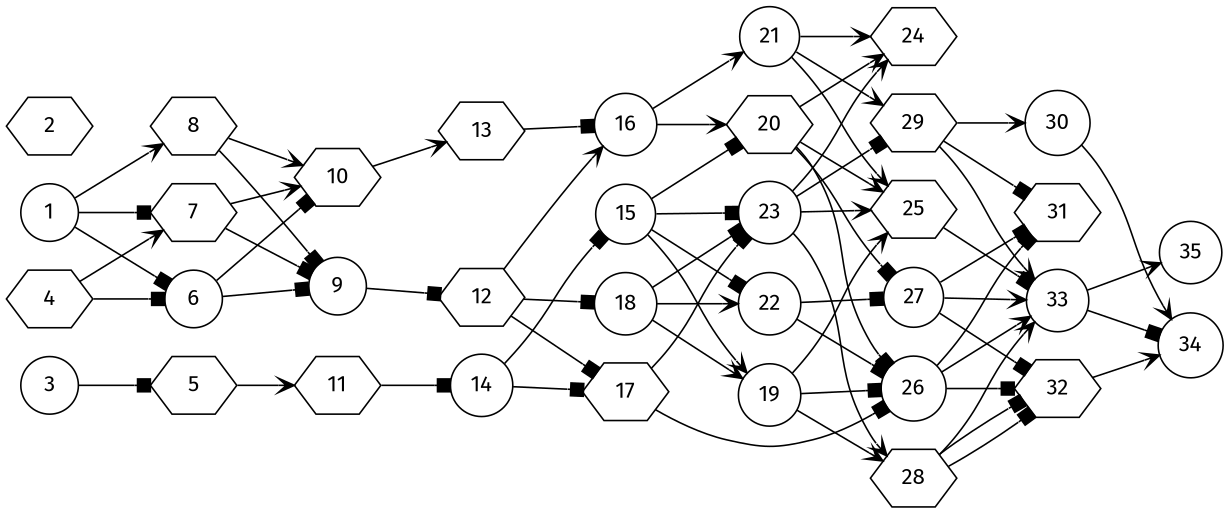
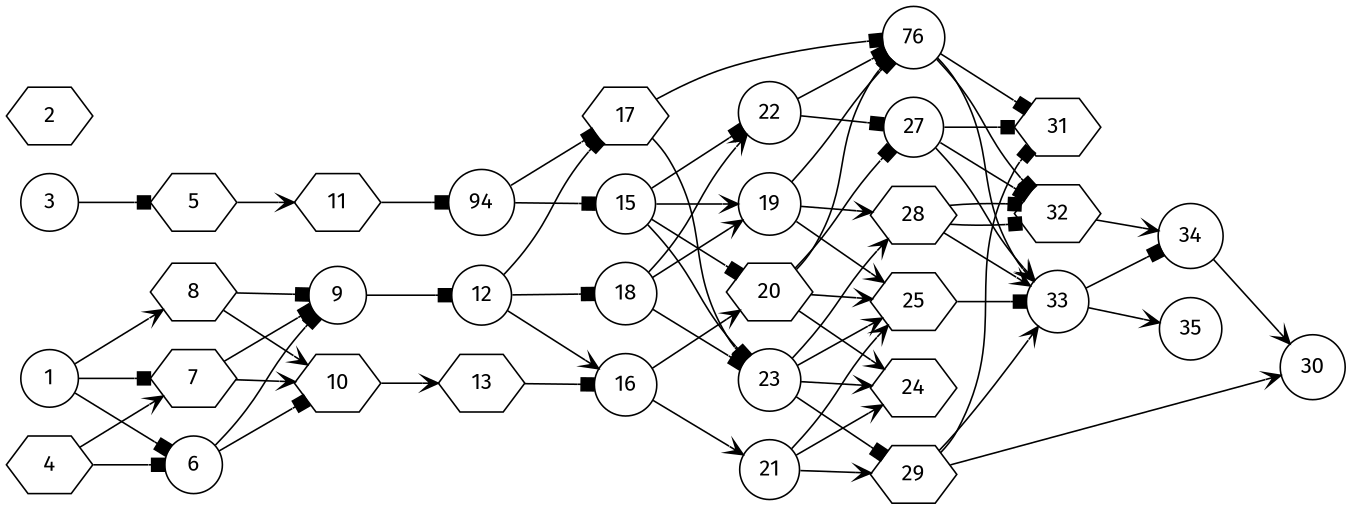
edge "30" -> "34": reversed
node "12": shape hexagon -> circle
node "14": label "14" -> "94"
node "26": label "26" -> "76"
